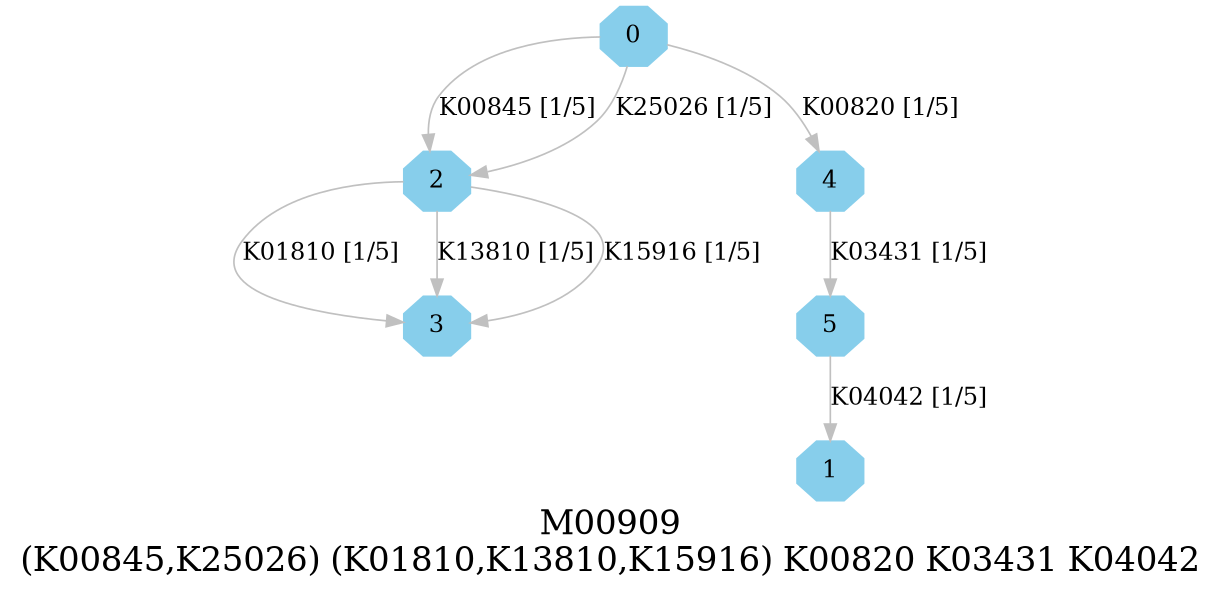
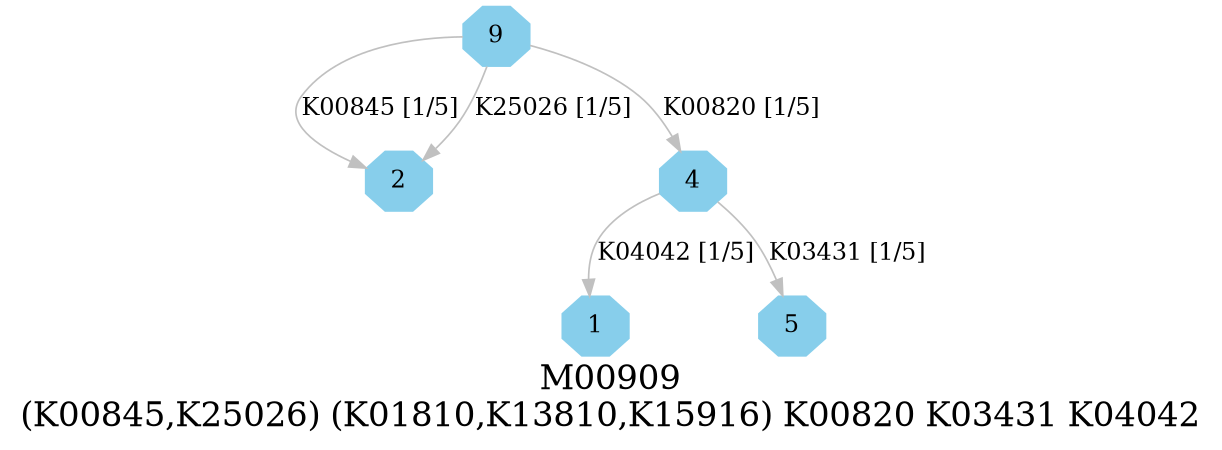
node "0": label "0" -> "9"
node "3": removed
edge "5" -> "1": now "4" -> "1"
